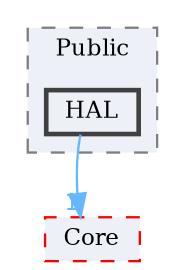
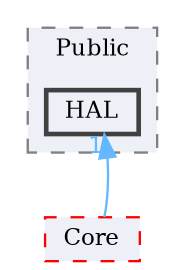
edge "HAL" -> "Core": reversed
